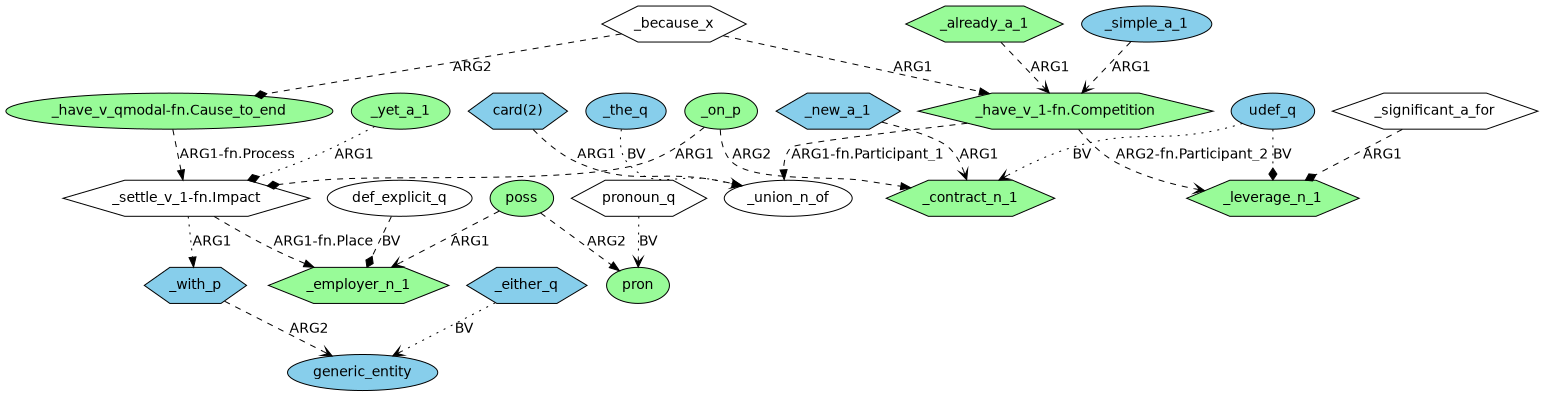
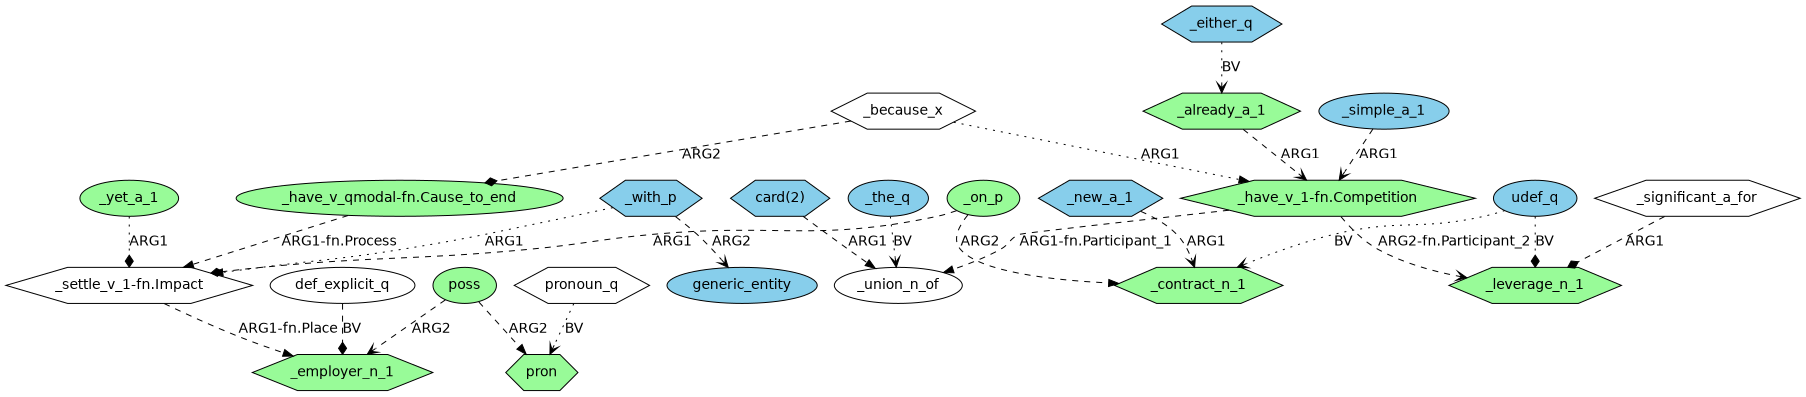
edge "_because_x" -> "_have_v_1-fn.Competition": style dashed -> dotted
edge "_settle_v_1-fn.Impact" -> "_with_p": reversed
edge "poss" -> "_employer_n_1": label "ARG1" -> "ARG2"
node "pron": shape ellipse -> hexagon
edge "_either_q" -> "generic_entity": now "_either_q" -> "_already_a_1"
